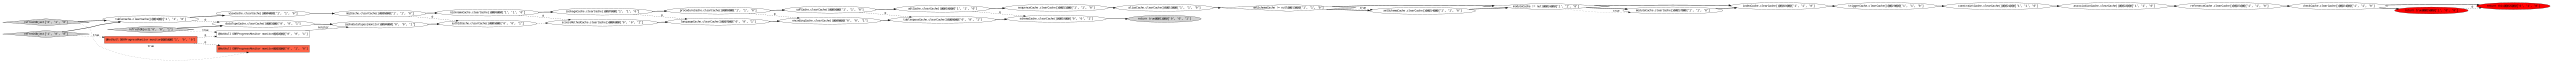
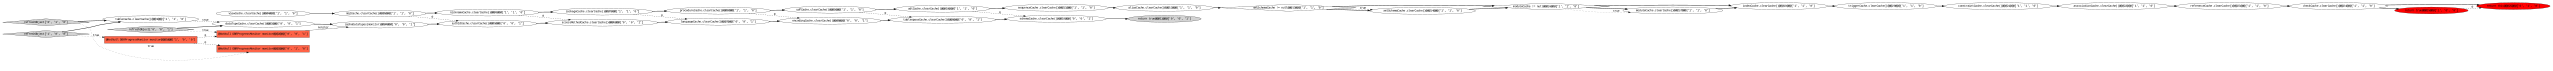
edge "tableCache.clearCache()@@@3@@@['1', '1', '0']" -> "viewCache.clearCache()@@@4@@@['1', '1', '0']": removed
edge "tableCache.clearCache()@@@3@@@['1', '1', '0']" -> "dataTypeCache.clearCache()@@@3@@@['0', '0', '1']": label "0" -> "true"
edge "authIdCache.clearCache()@@@5@@@['0', '0', '1']" -> "accessMethodCache.clearCache()@@@6@@@['0', '0', '1']": style dashed -> bold
node "@NotNull DBRProgressMonitor monitor@@@2@@@['0', '0', '1']": fillcolor white -> tomato
